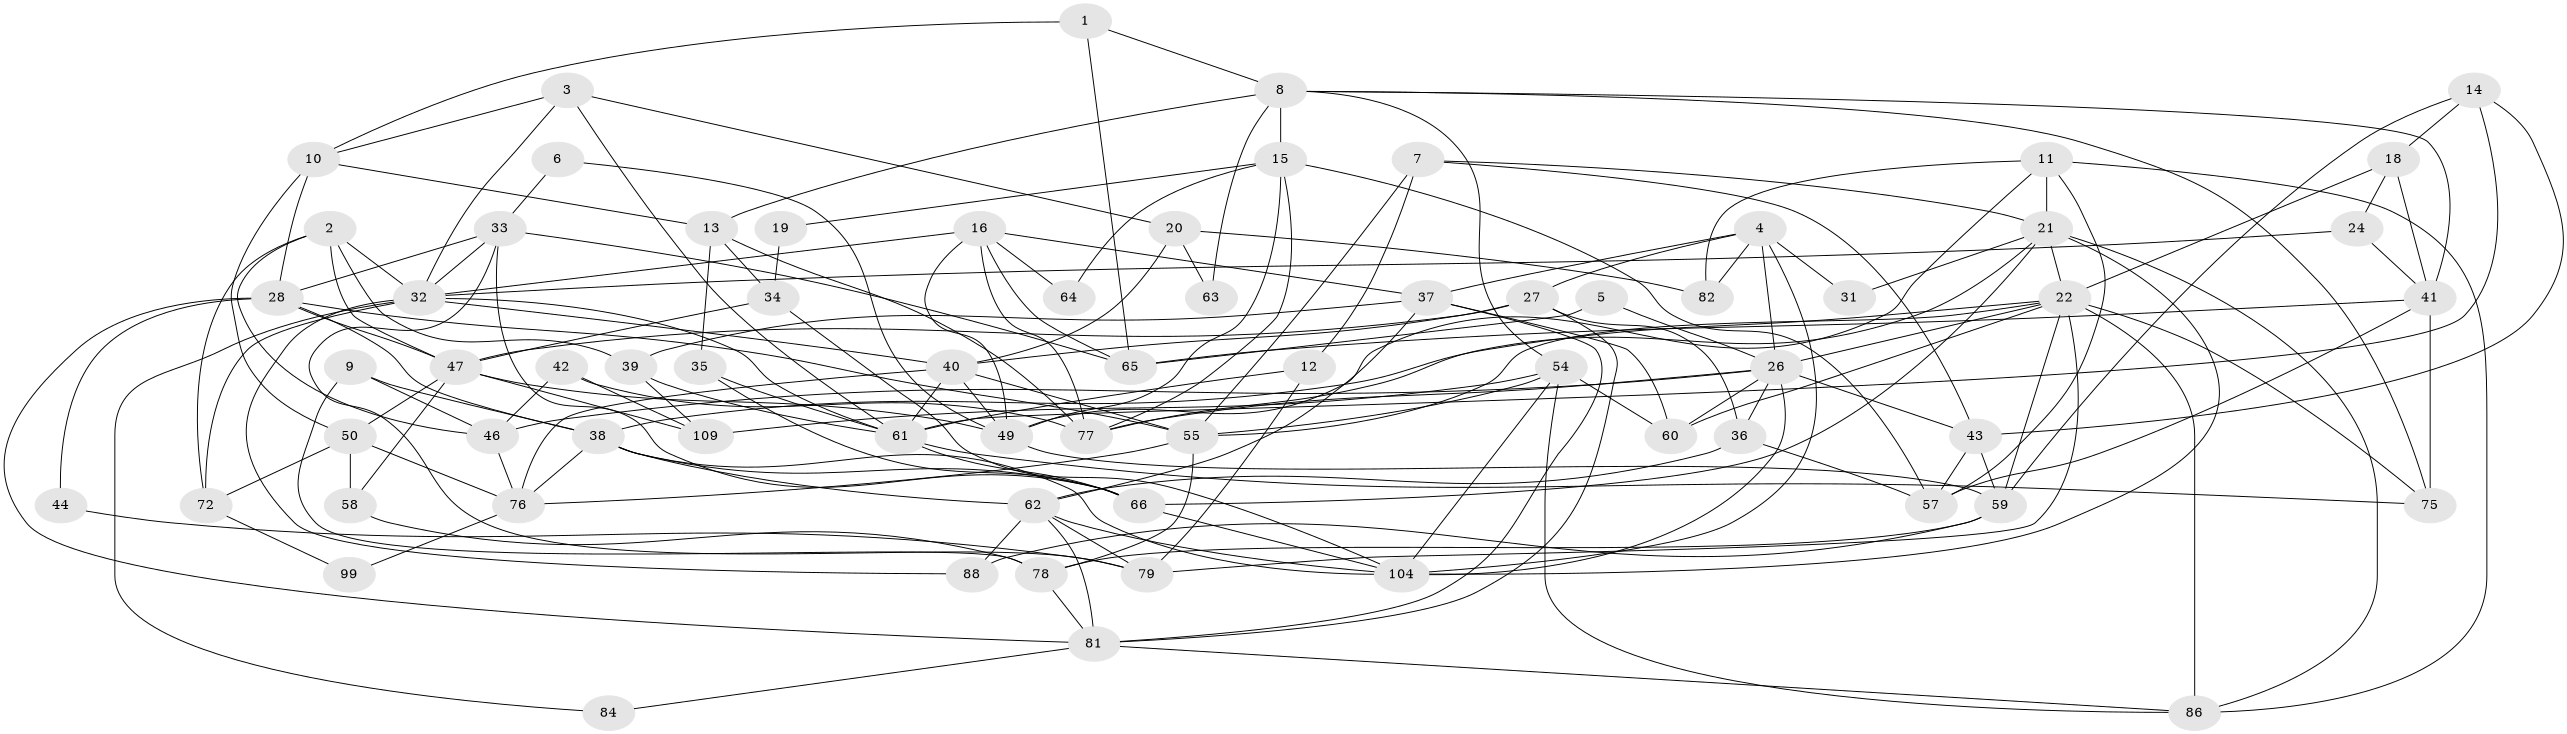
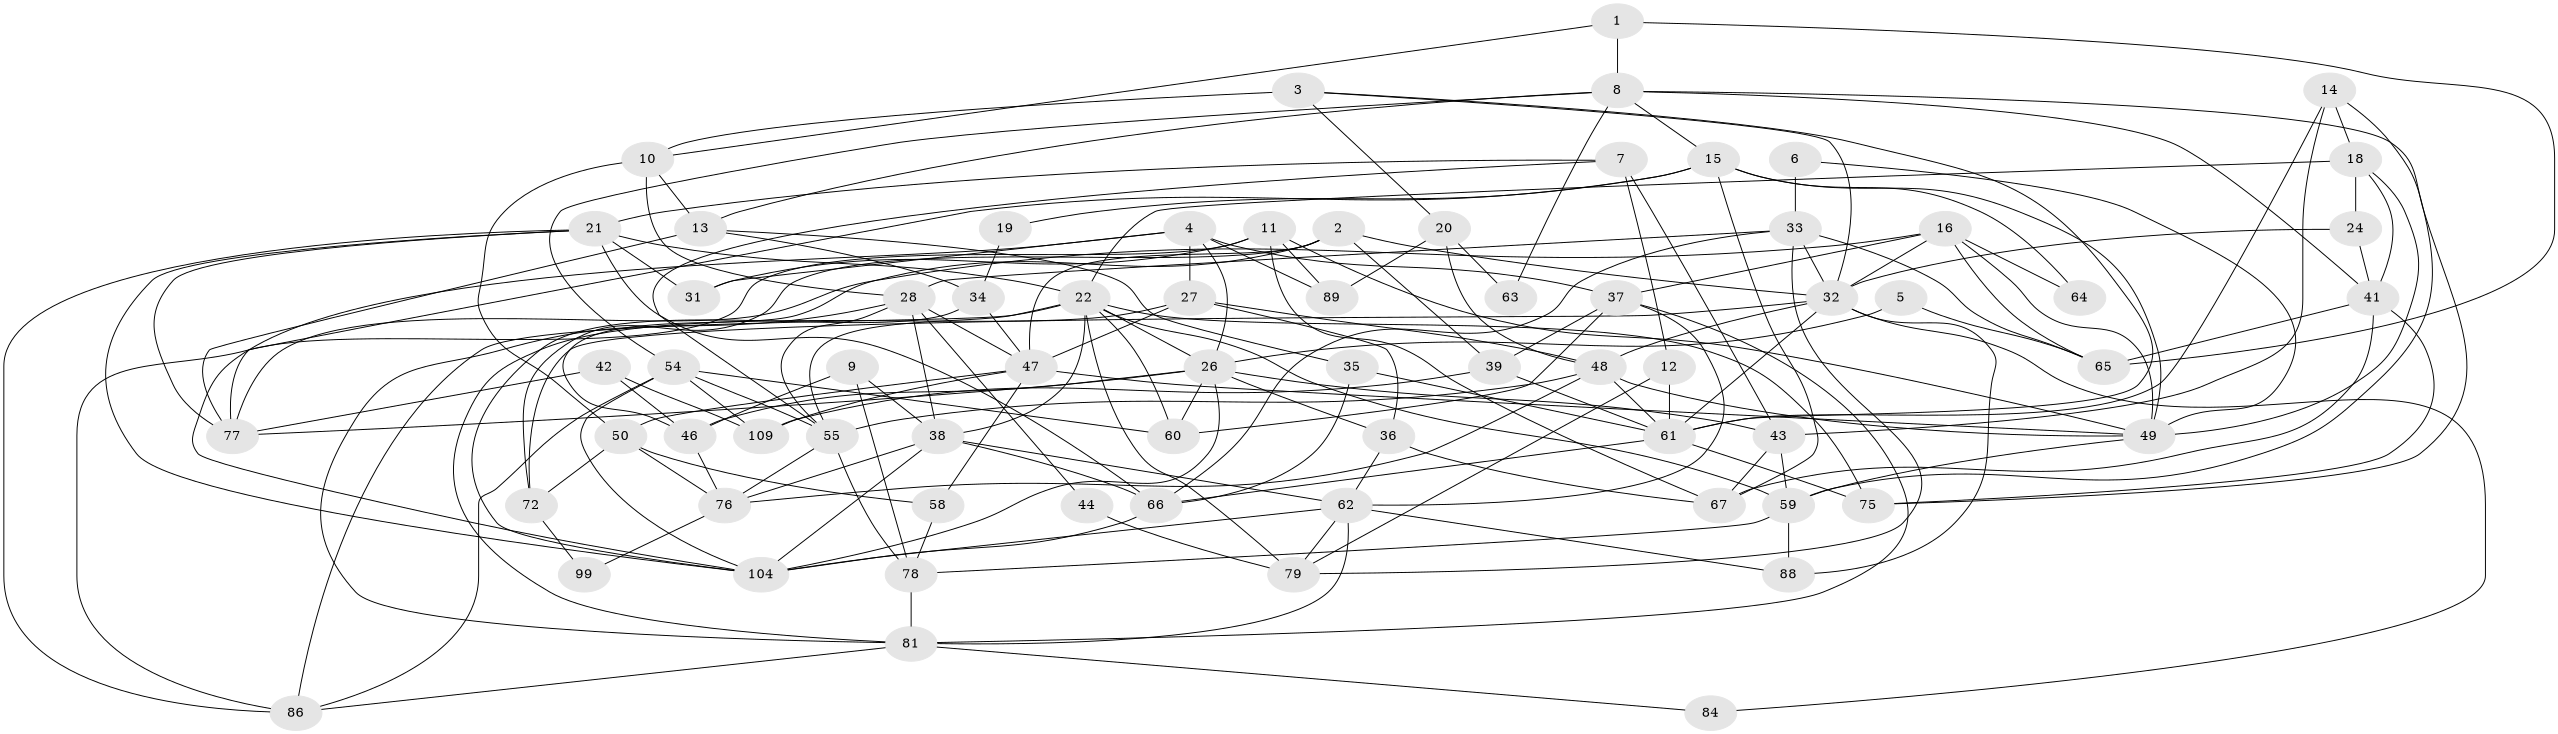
edge "11" -- "21": now "11" -- "31"
node "82": label "82" -> "89"
edge "18" -- "49": added
node "40": label "40" -> "48"
node "57": label "57" -> "67"
